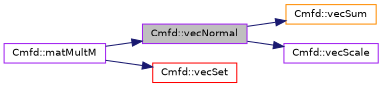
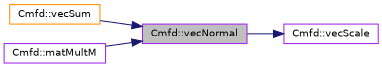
edge "Cmfd::vecNormal" -> "Cmfd::vecSum": reversed
node "Cmfd::vecSet": removed
